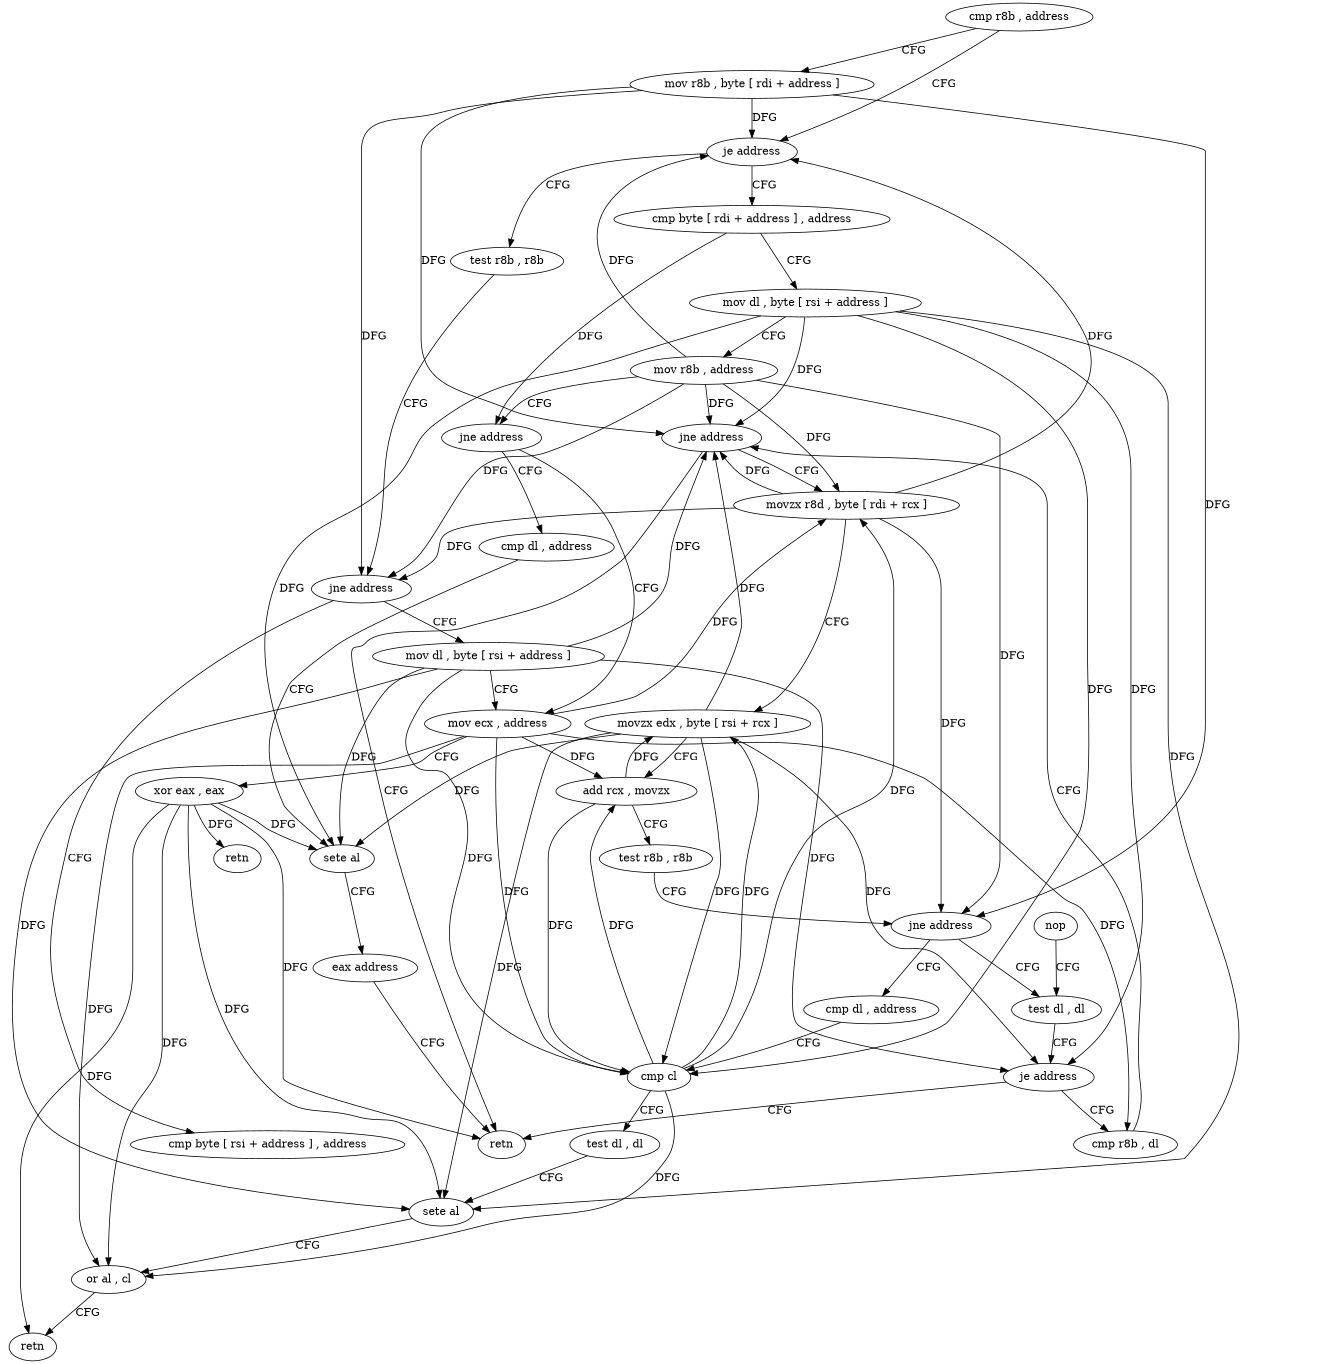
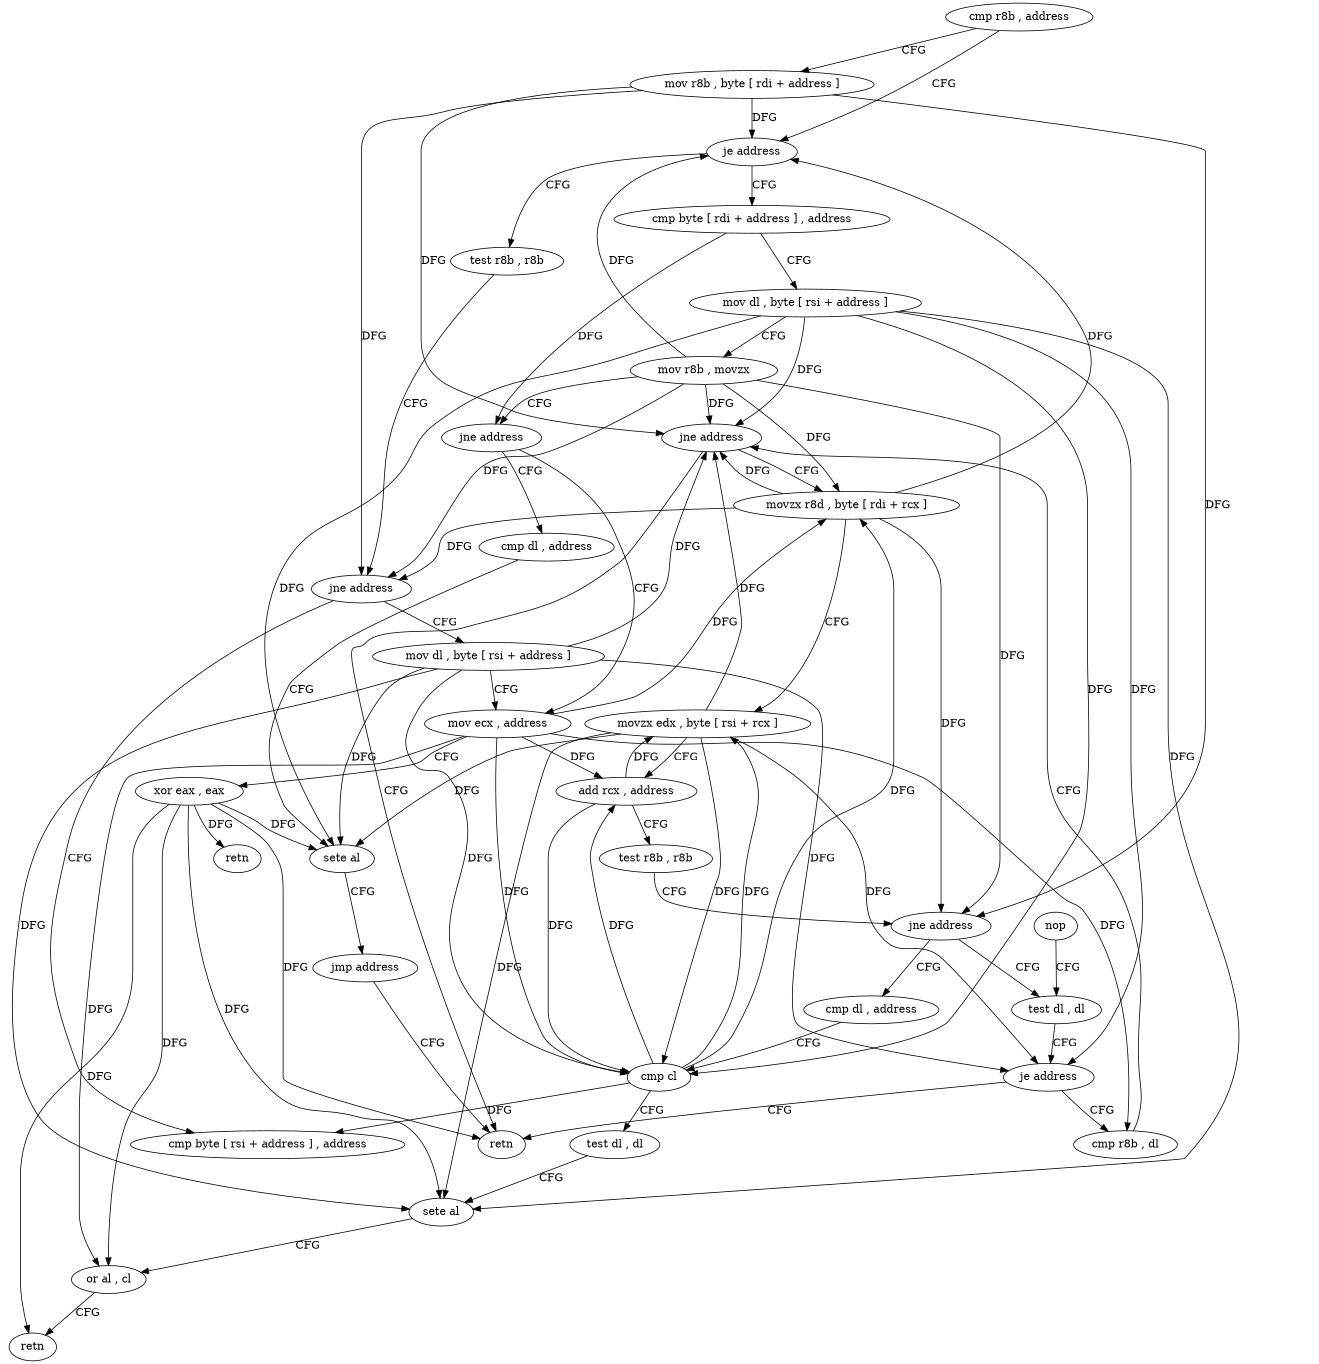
node "mov r8b , address": label "mov r8b , address" -> "mov r8b , movzx"
node "add rcx , movzx": label "add rcx , movzx" -> "add rcx , address"
node "eax address": label "eax address" -> "jmp address"
edge "cmp cl" -> "or al , cl": now "cmp cl" -> "cmp byte [ rsi + address ] , address"
